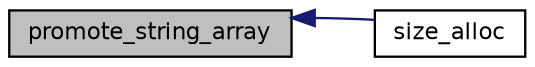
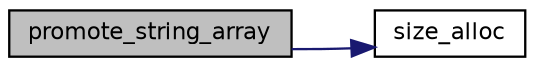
edge "size_alloc" -> "promote_string_array": reversed
